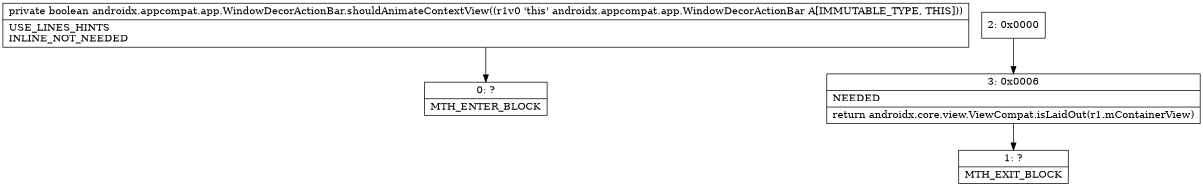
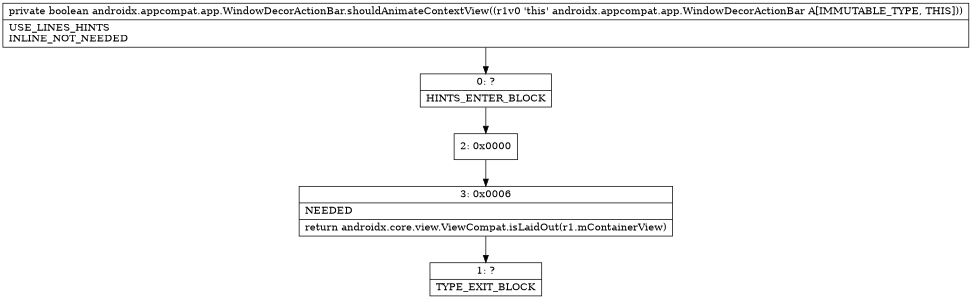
node "0: ?": text "MTH_ENTER_BLOCK" -> "HINTS_ENTER_BLOCK"
edge "0: ?" -> "2: 0x0000": added
node "1: ?": text "MTH_EXIT_BLOCK" -> "TYPE_EXIT_BLOCK"
